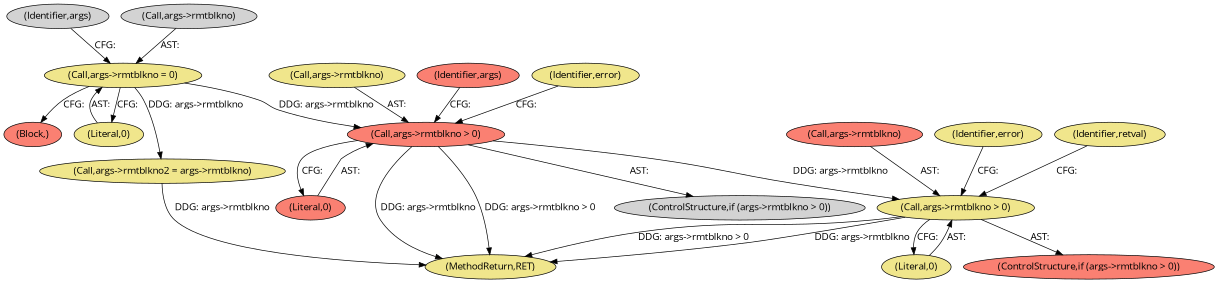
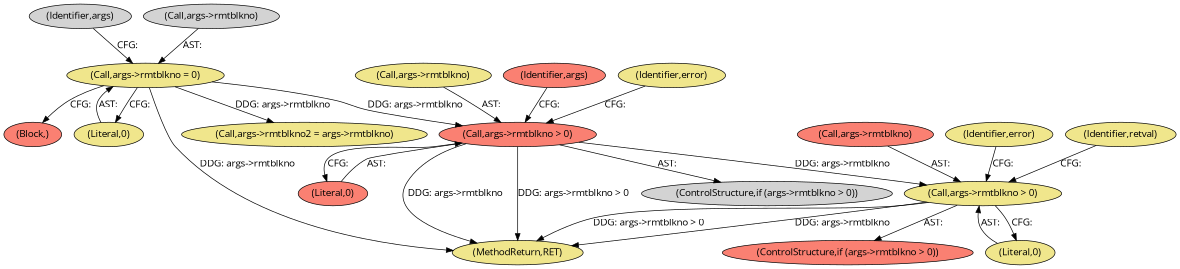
edge "(Call,args->rmtblkno2 = args->rmtblkno)" -> "(MethodReturn,RET)": now "(Call,args->rmtblkno = 0)" -> "(MethodReturn,RET)"
